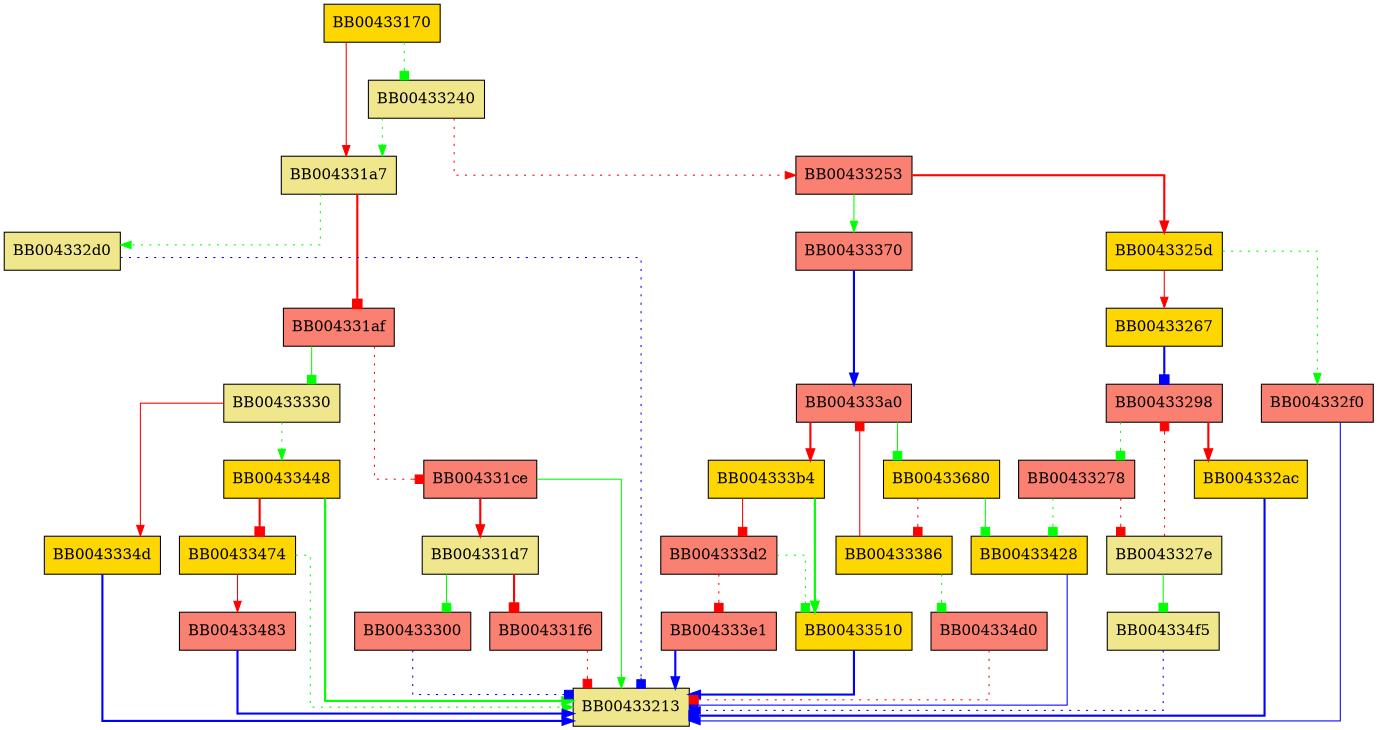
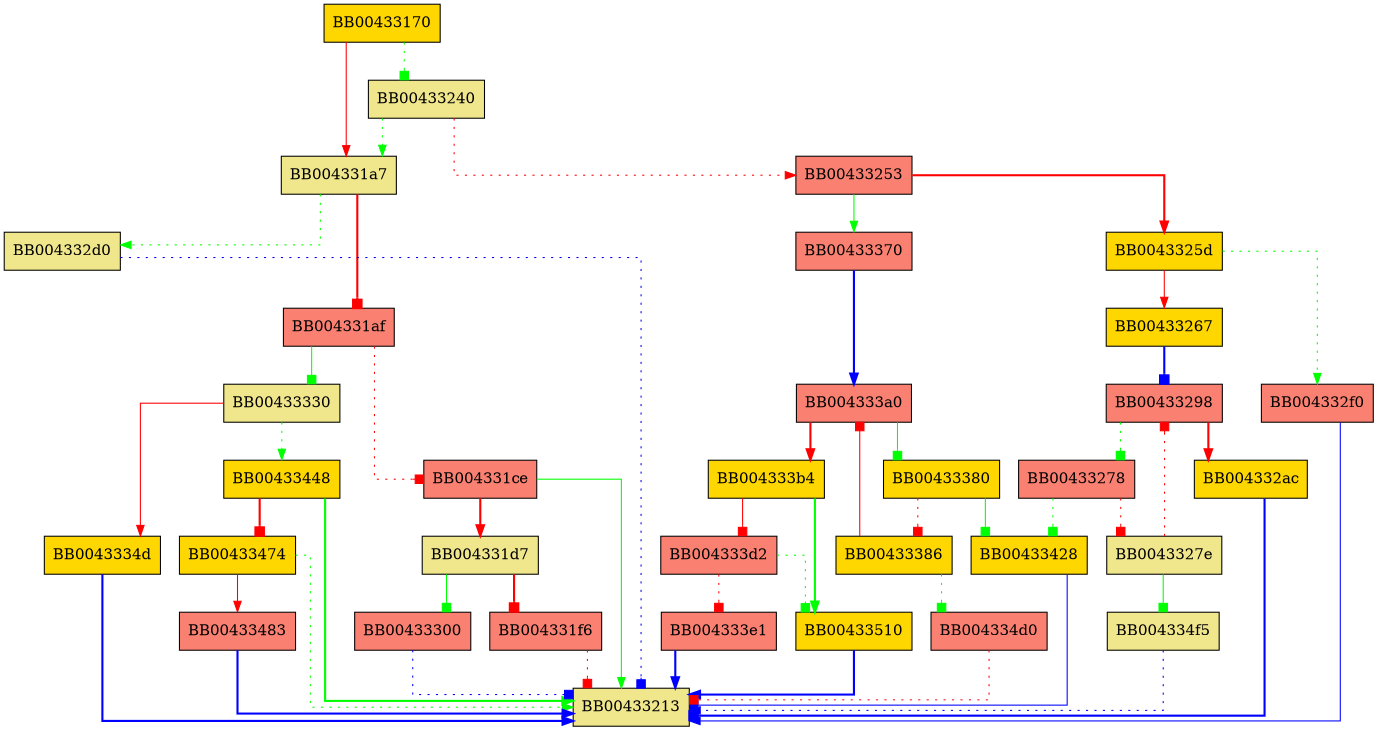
node "BB00433680": label "BB00433680" -> "BB00433380"
